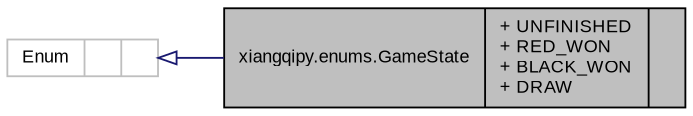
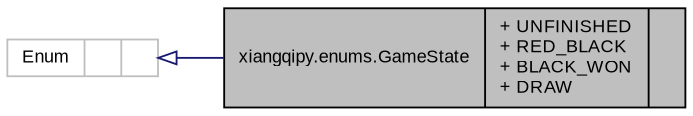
node "xiangqipy.enums.GameState": text "+ RED_WON" -> "+ RED_BLACK"
